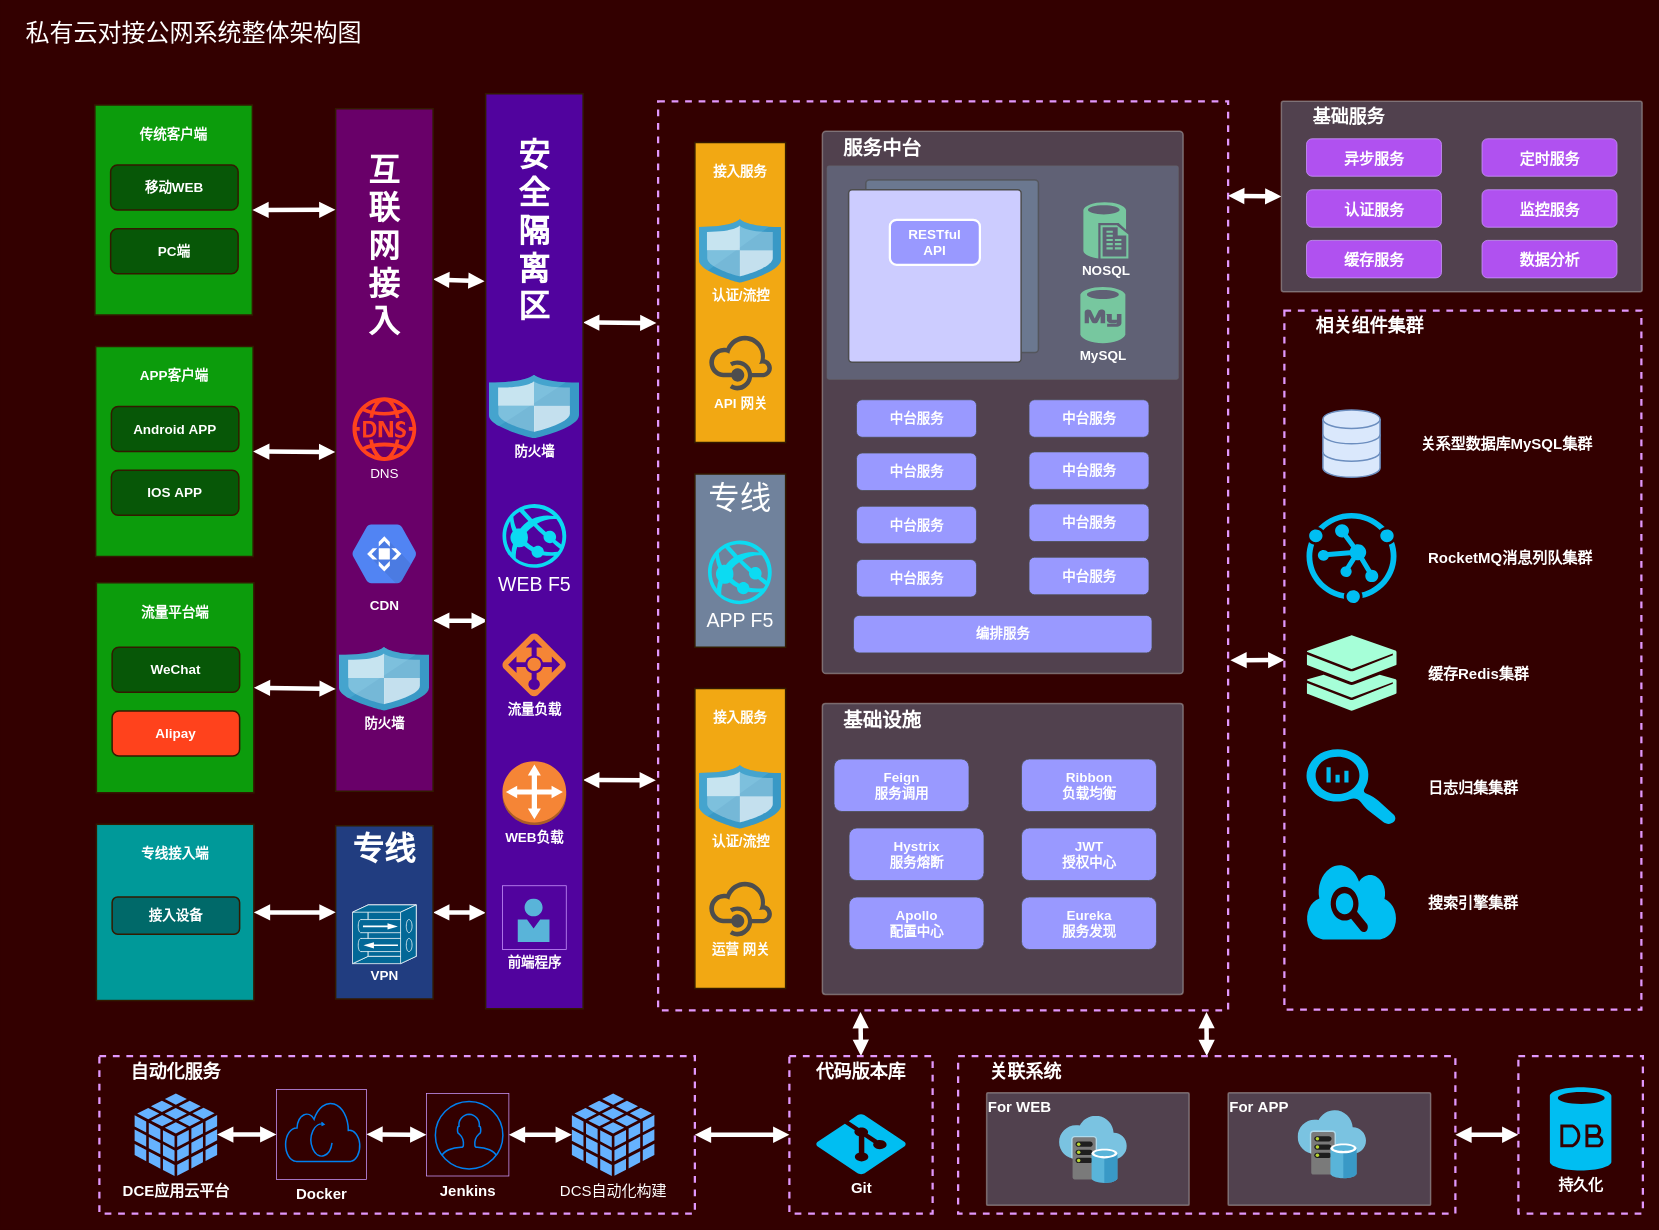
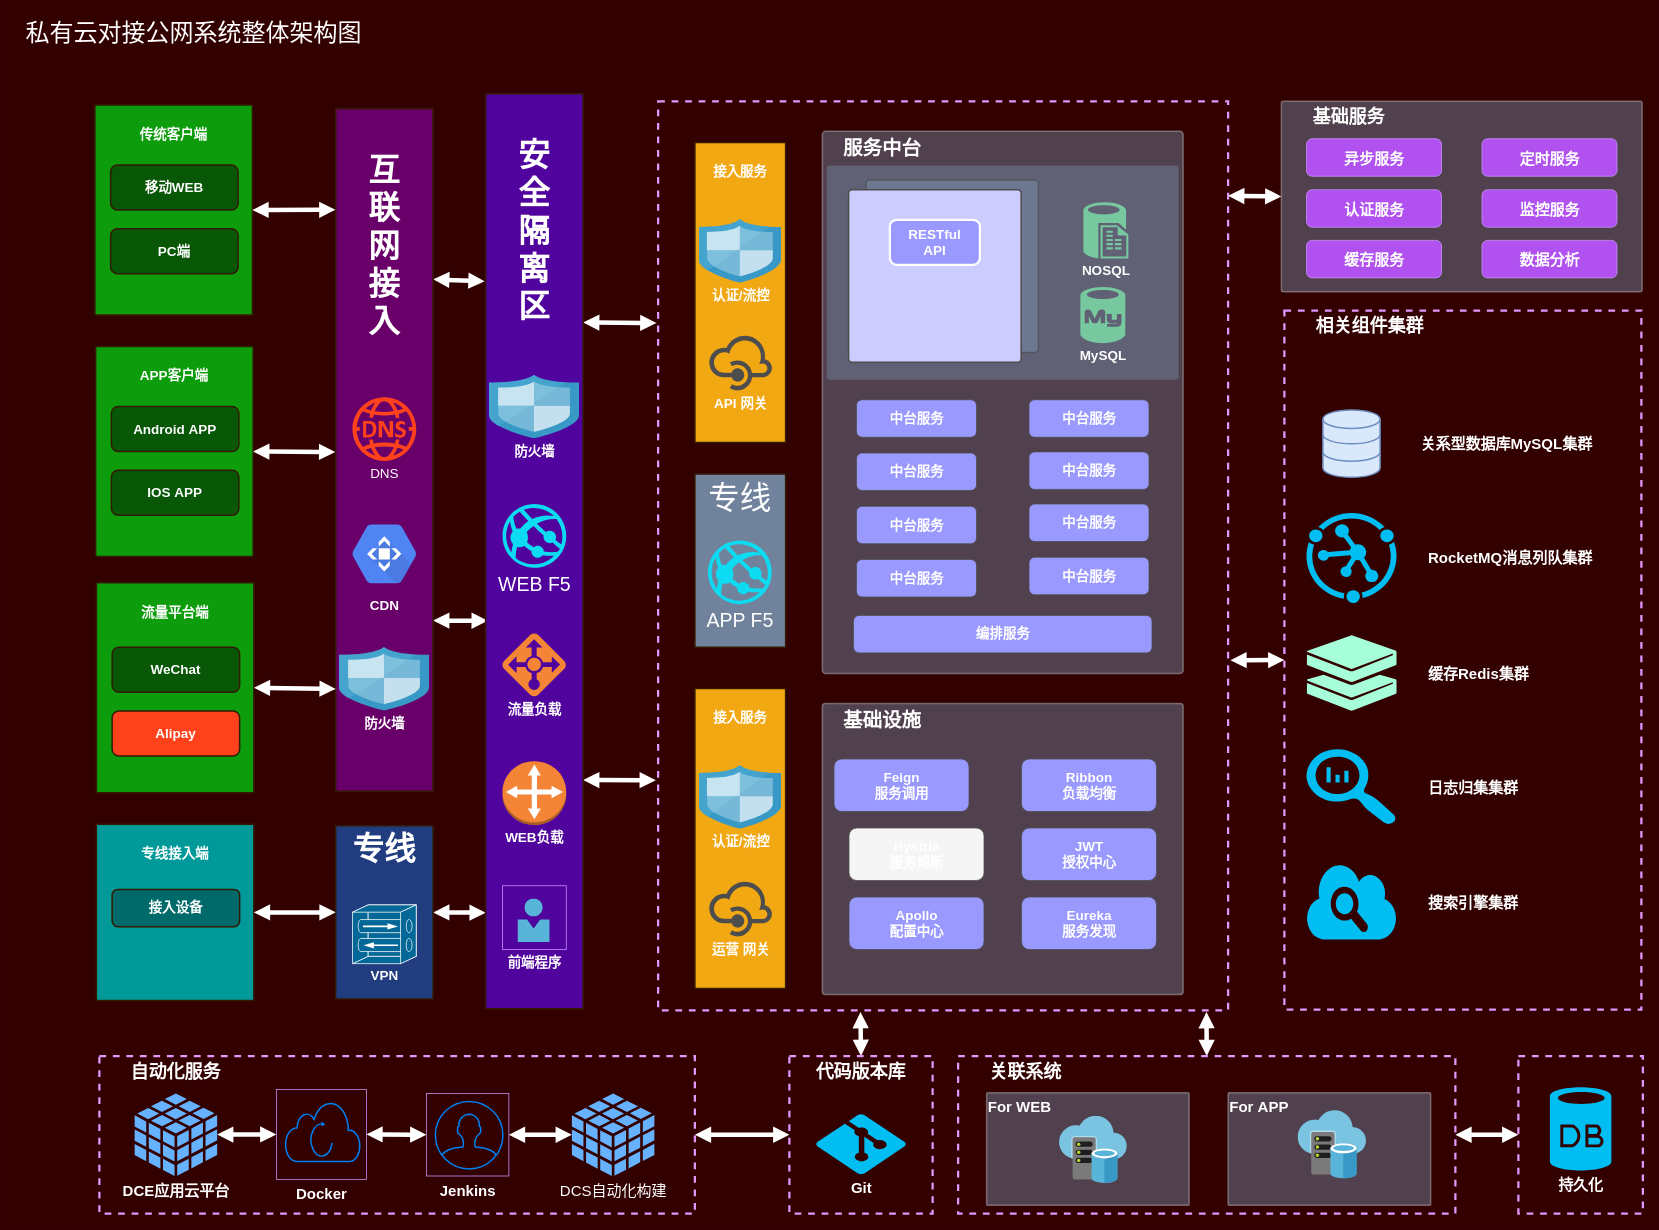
node "Hystrix 服务熔断": fillcolor #9999ff -> #f5f5f5
node "接入设备": moved (176, 916) -> (176, 908)
